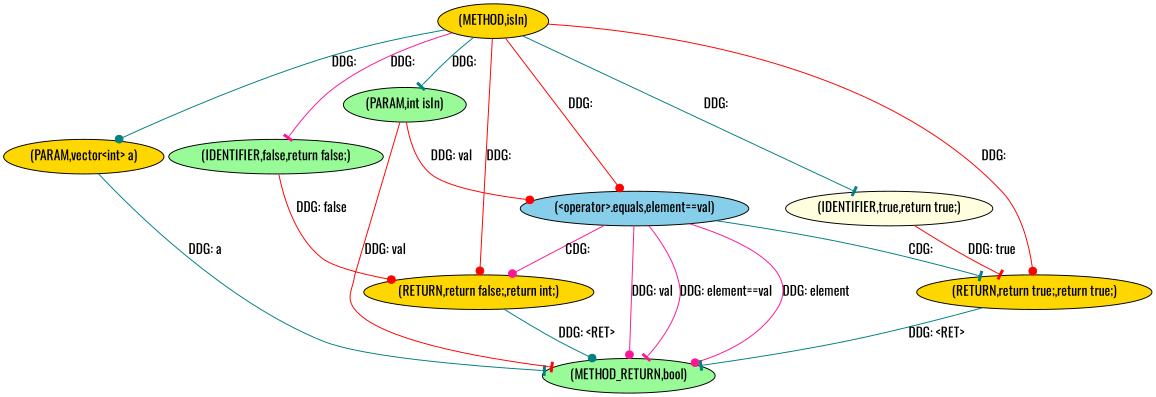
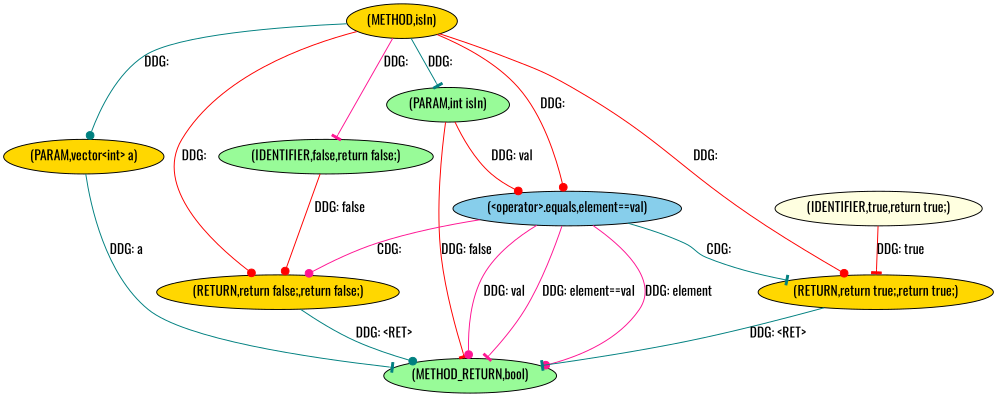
edge "(METHOD,isIn)" -> "(IDENTIFIER,true,return true;)": removed, label "DDG:"
edge "(PARAM,int isIn)" -> "(METHOD_RETURN,bool)": label "DDG: val" -> "DDG: false"
node "(RETURN,return false;,return int;)": label "(RETURN,return false;,return int;)" -> "(RETURN,return false;,return false;)"
